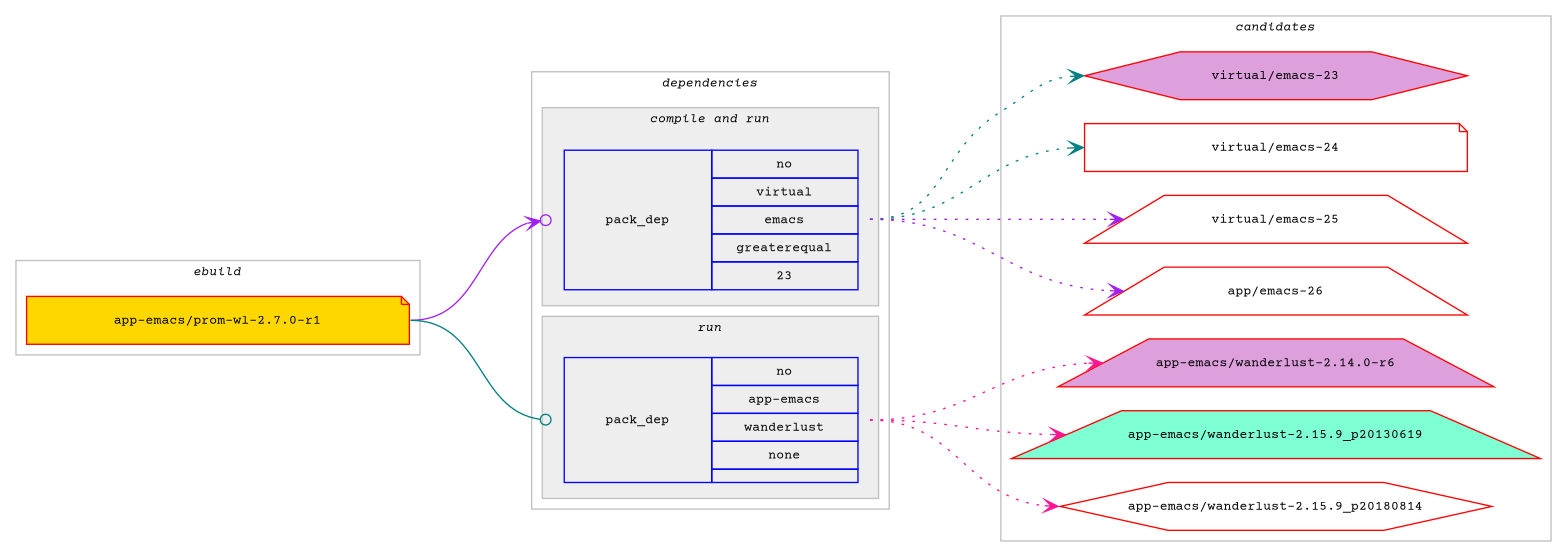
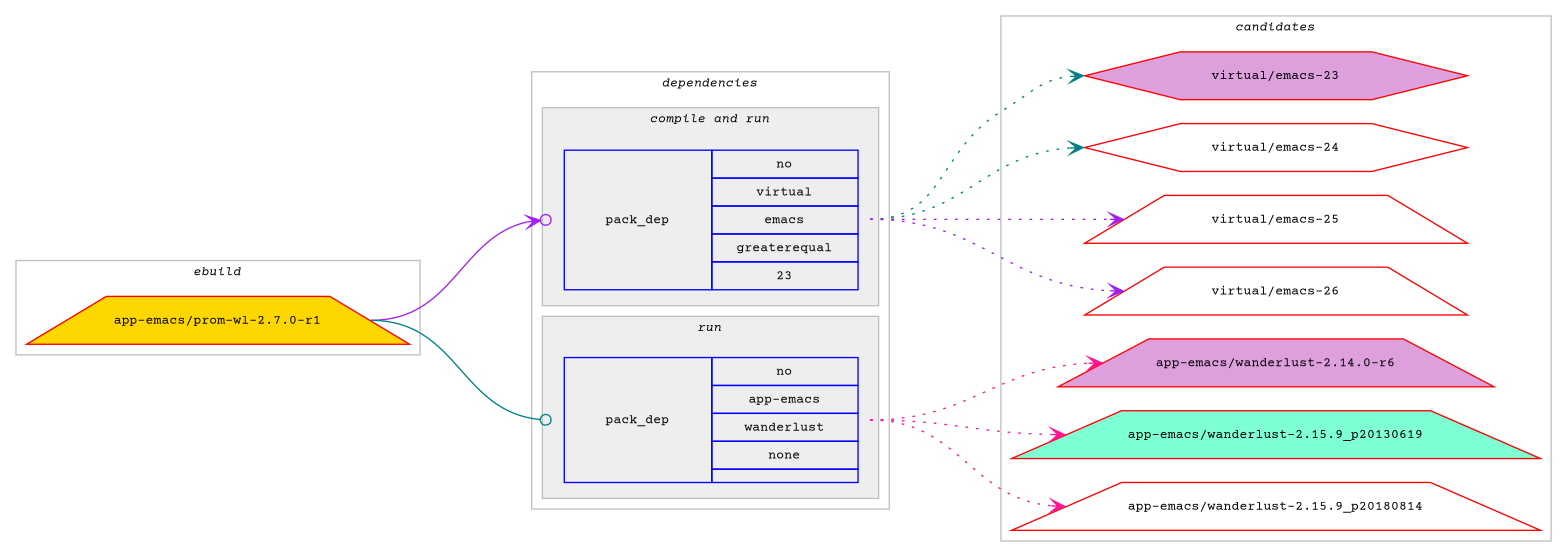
node "virtual/emacs-24": shape note -> hexagon
node "app/emacs-26": label "app/emacs-26" -> "virtual/emacs-26"
node "app-emacs/prom-wl-2.7.0-r1": shape note -> trapezium
node "app-emacs/wanderlust-2.15.9_p20180814": shape hexagon -> trapezium
